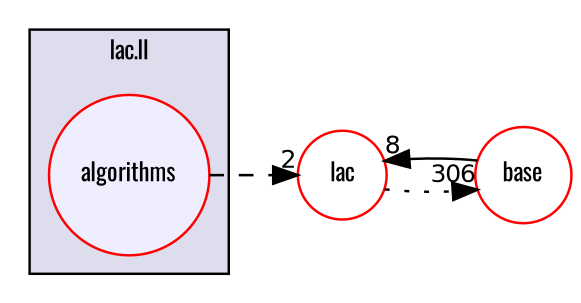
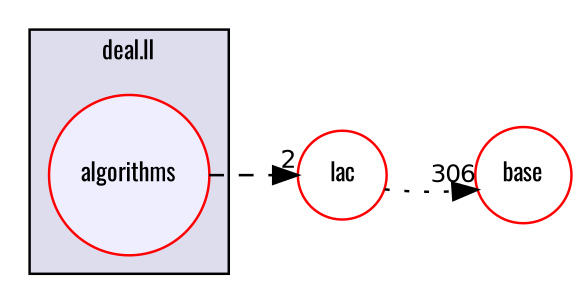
cluster "lac.II": label "lac.II" -> "deal.II"
edge "base" -> "lac": removed
